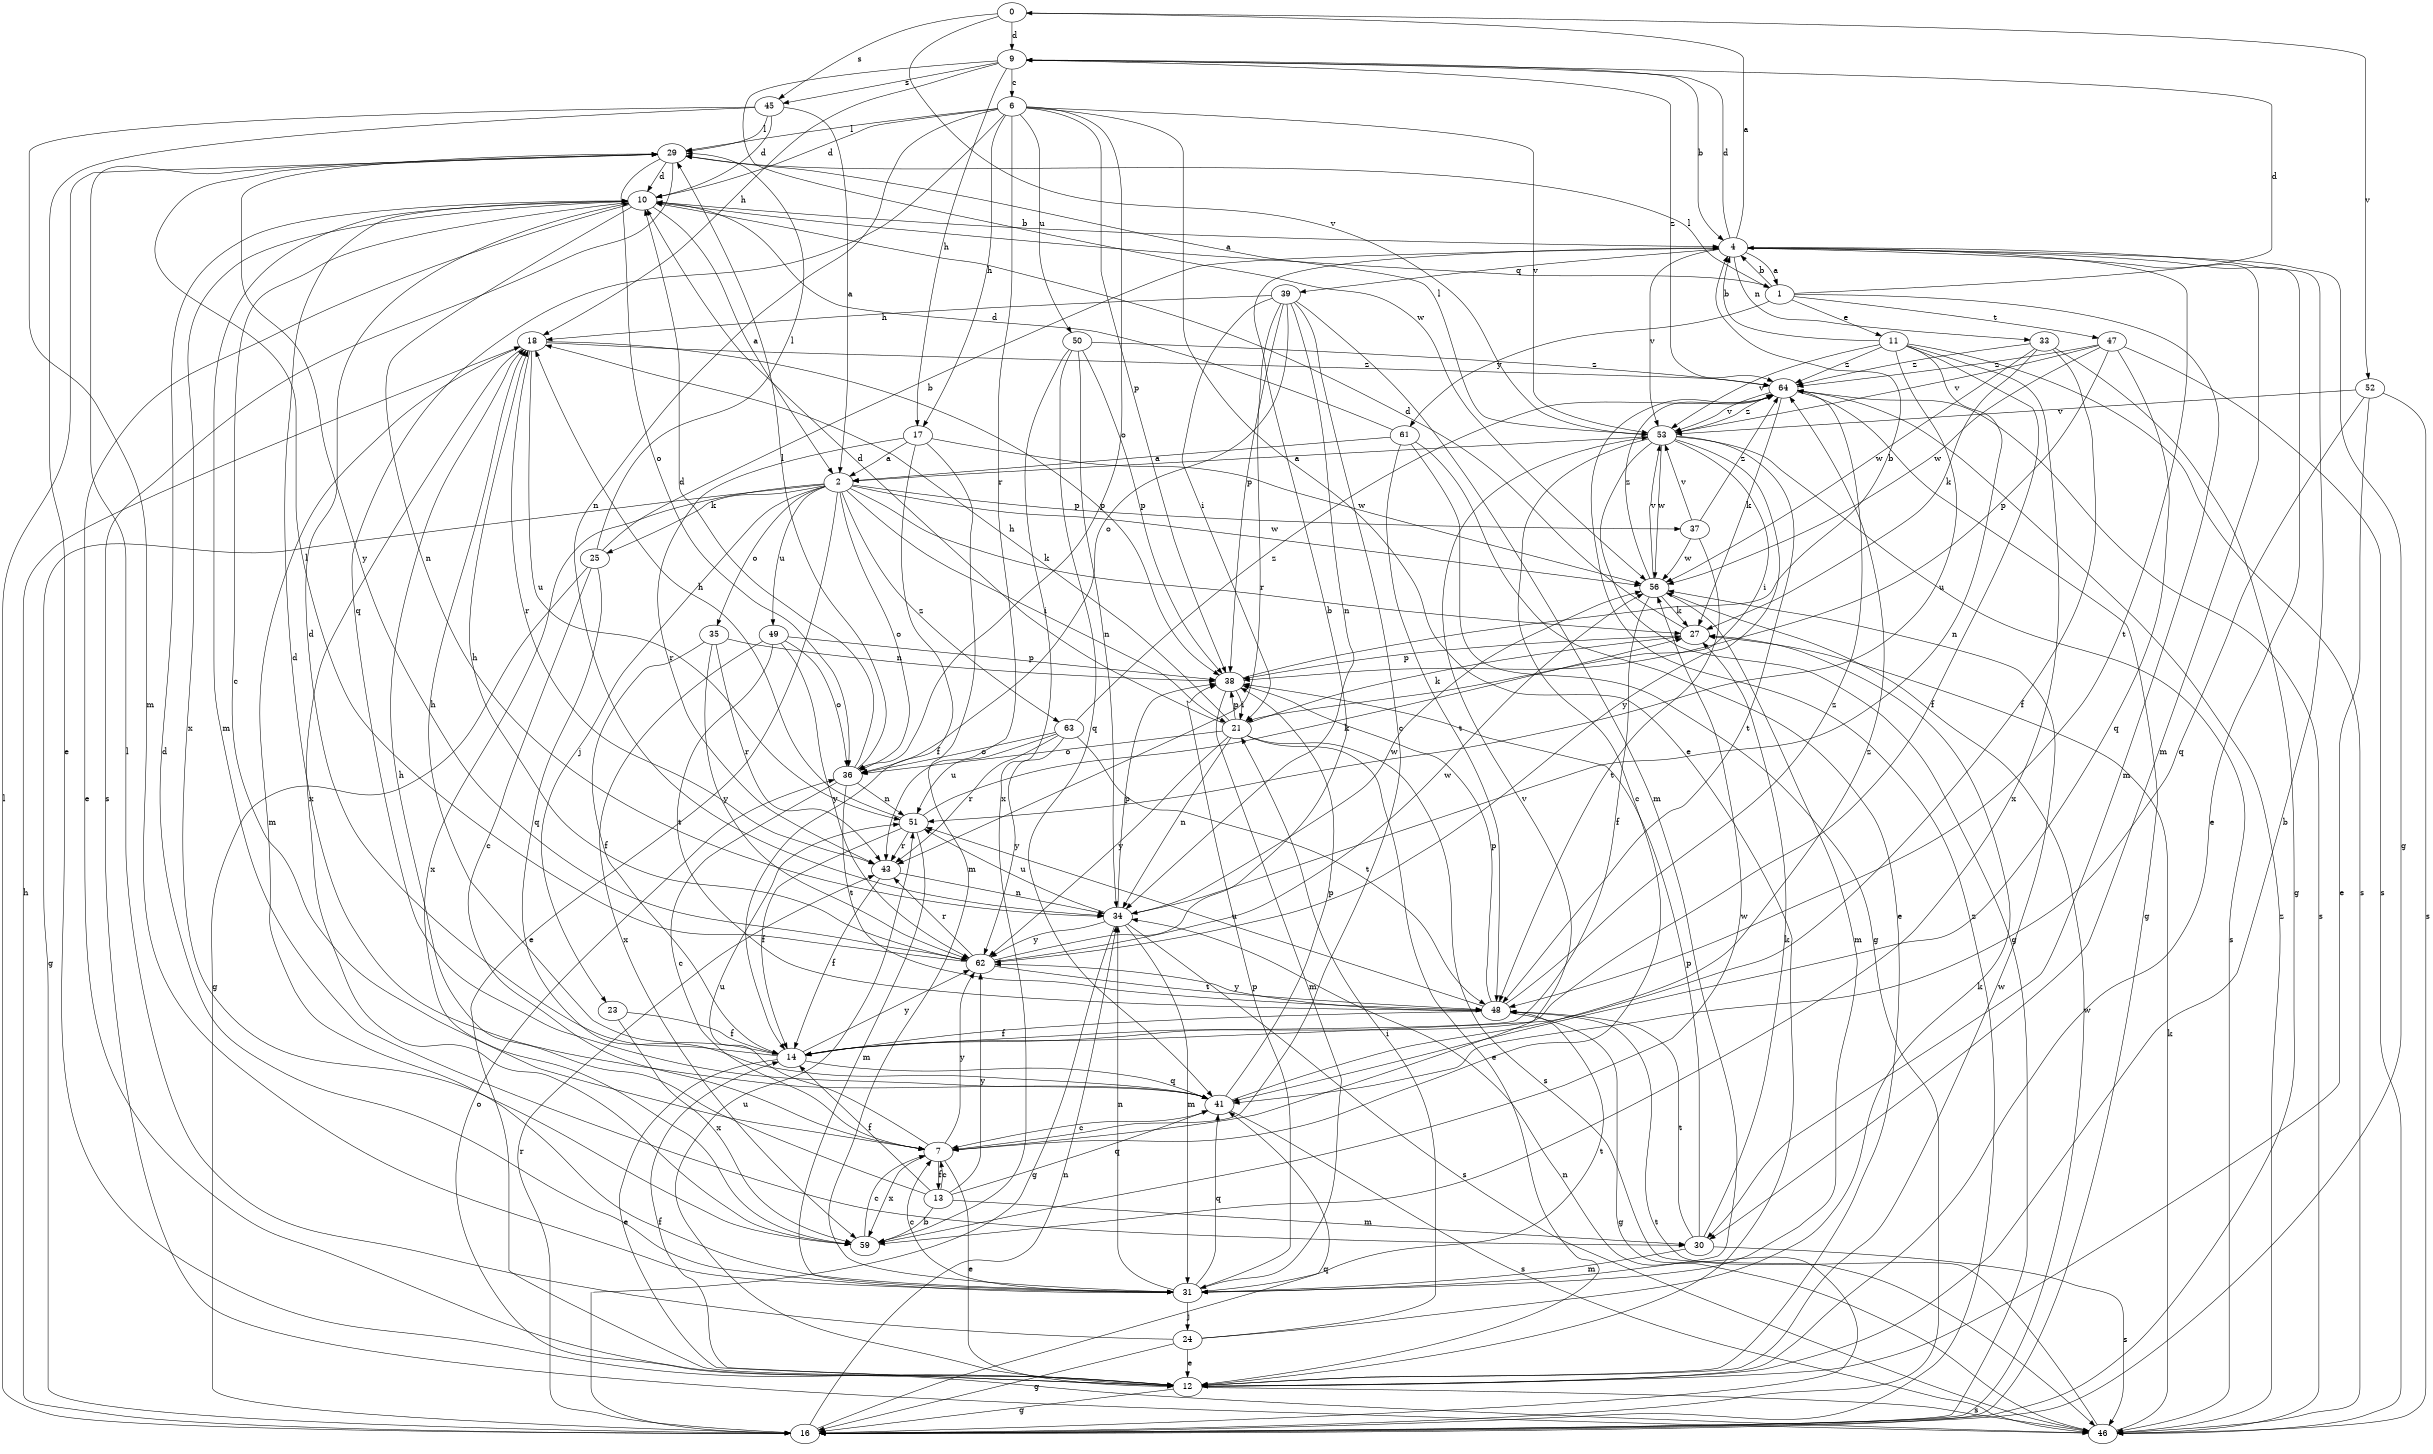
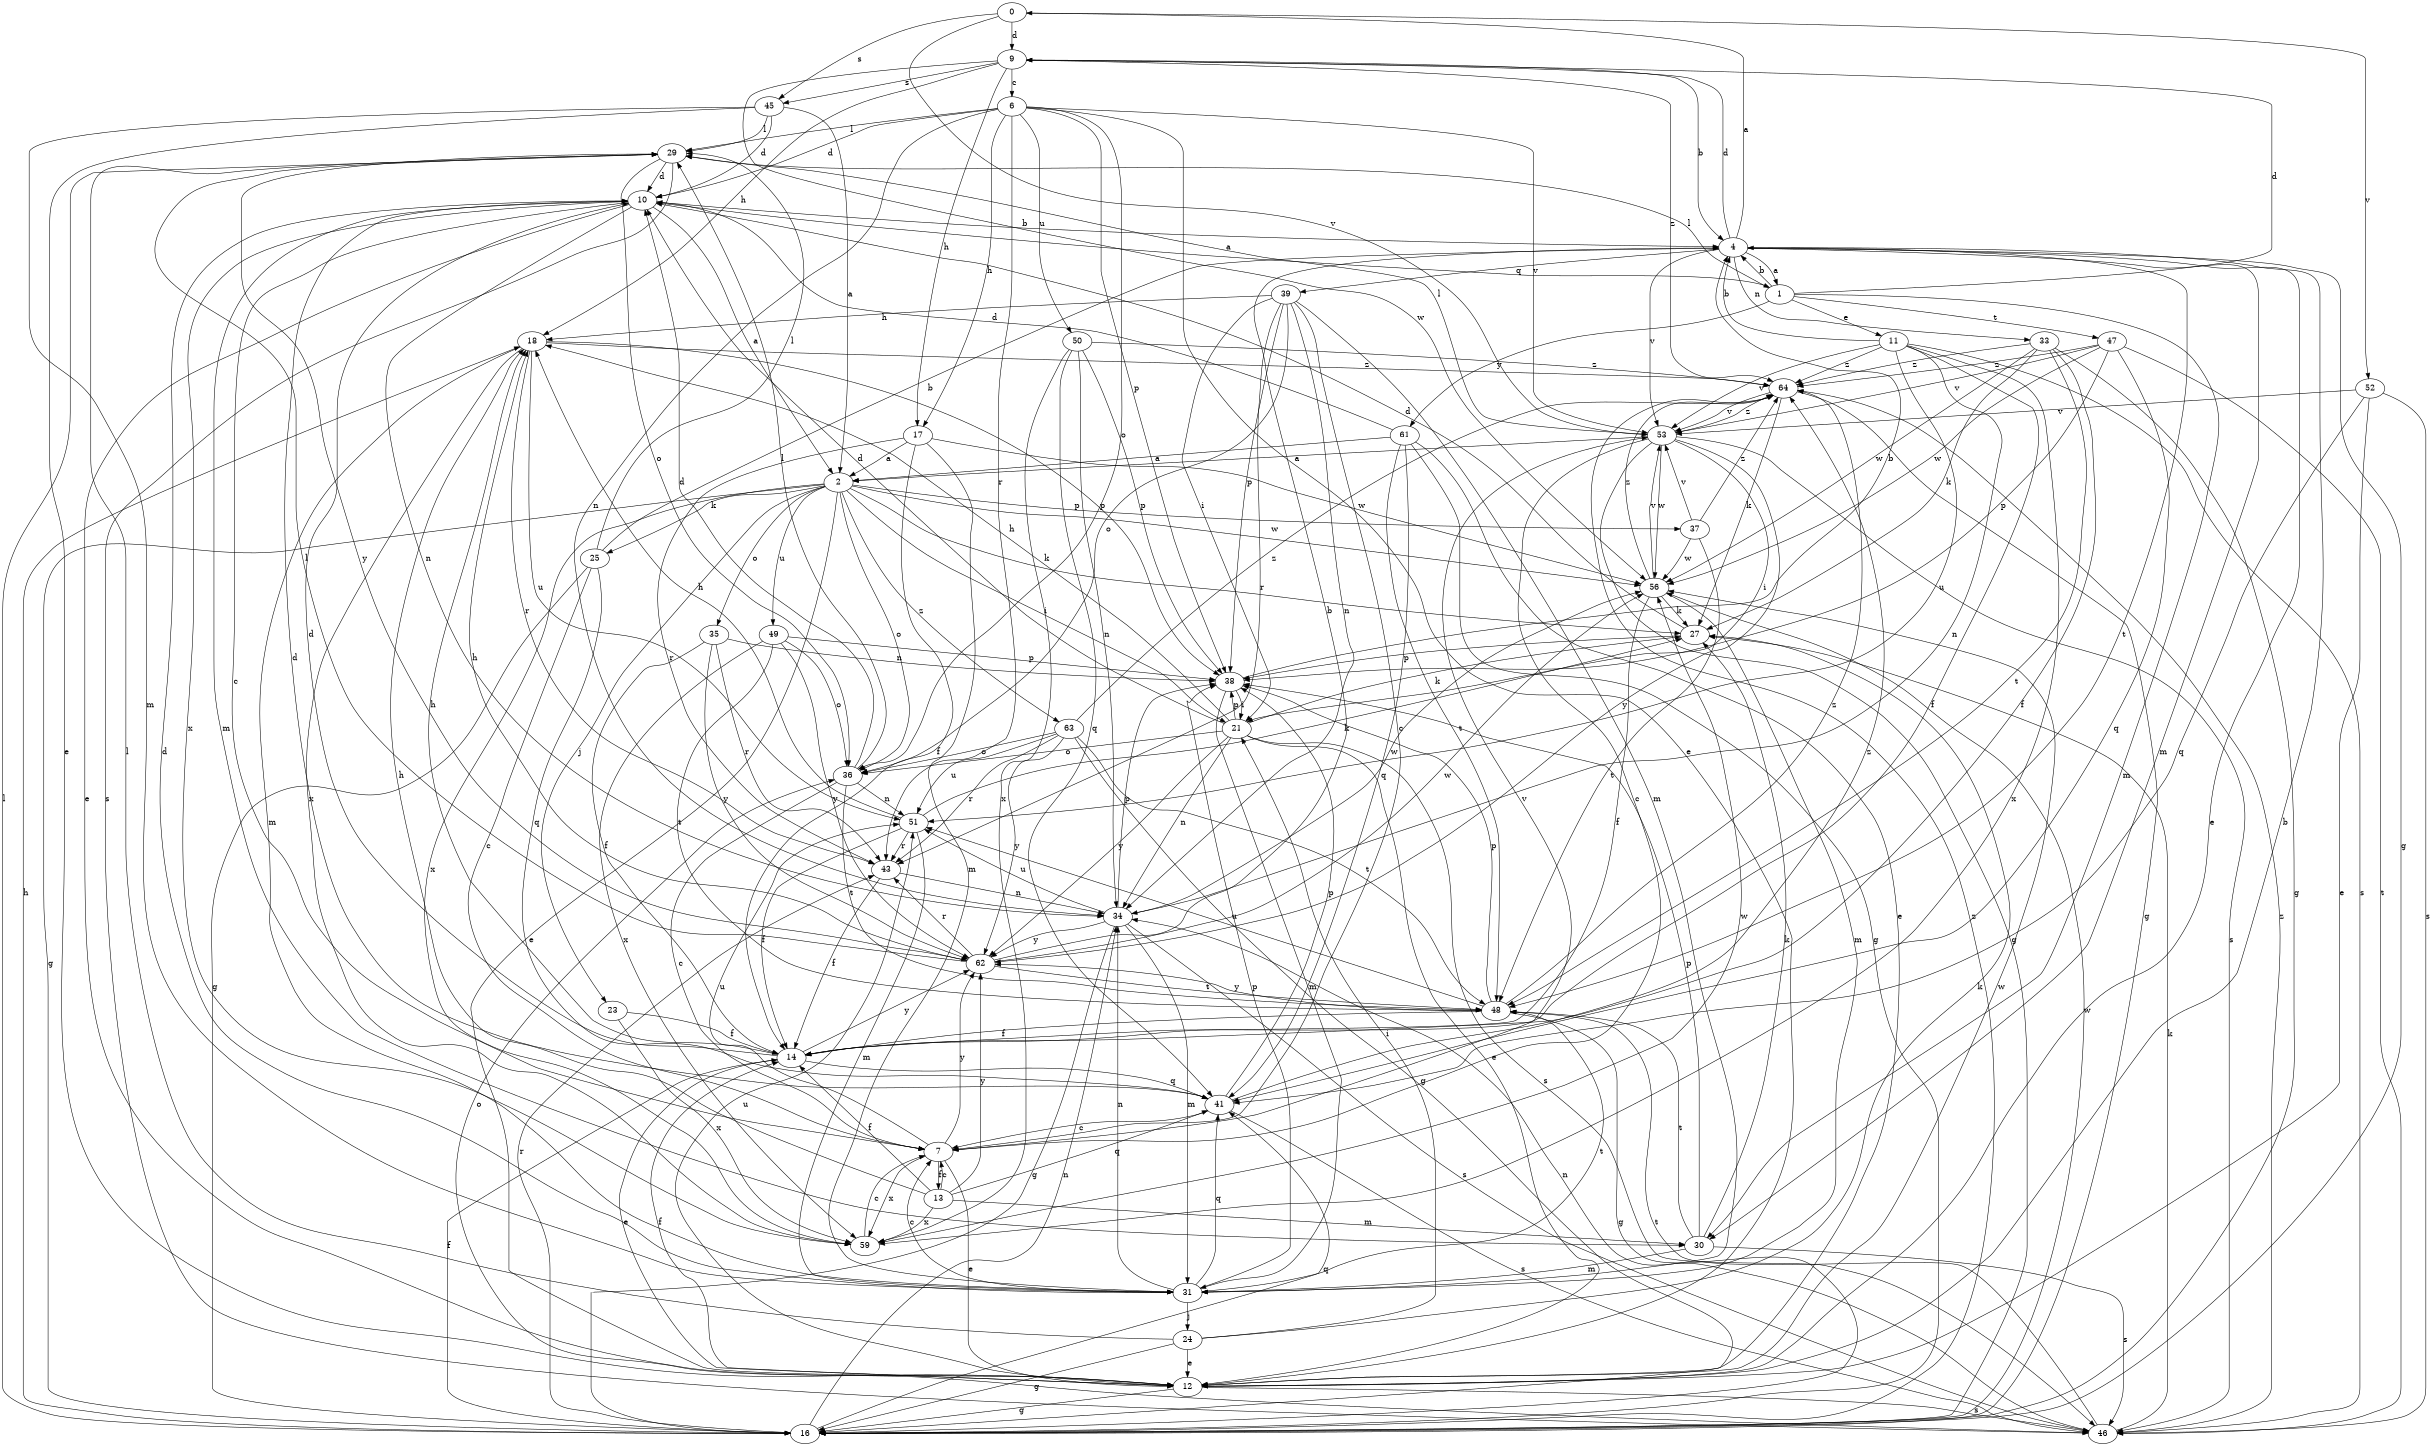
edge "53" -> "48": now "33" -> "48"
edge "6" -> "41": now "61" -> "41"
edge "64" -> "46": removed, label "s"
edge "47" -> "46": label "s" -> "t"
edge "13" -> "59": label "b" -> "x"
edge "16" -> "14": added, label "f"
edge "63" -> "16": added, label "g"
